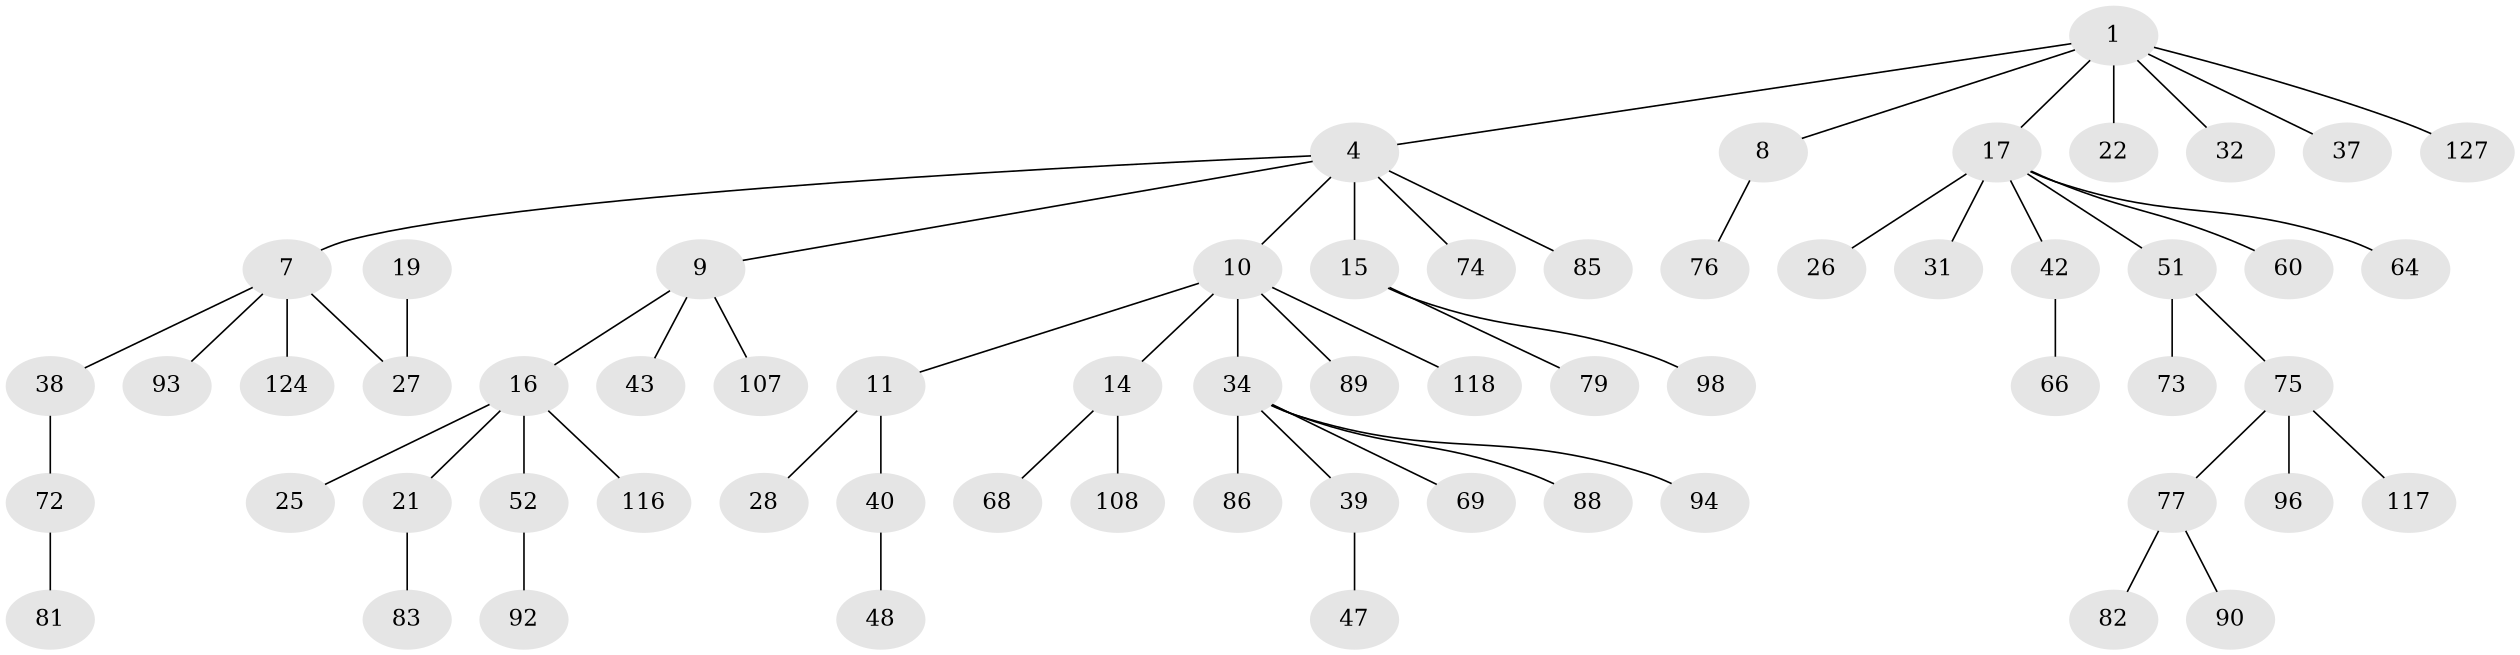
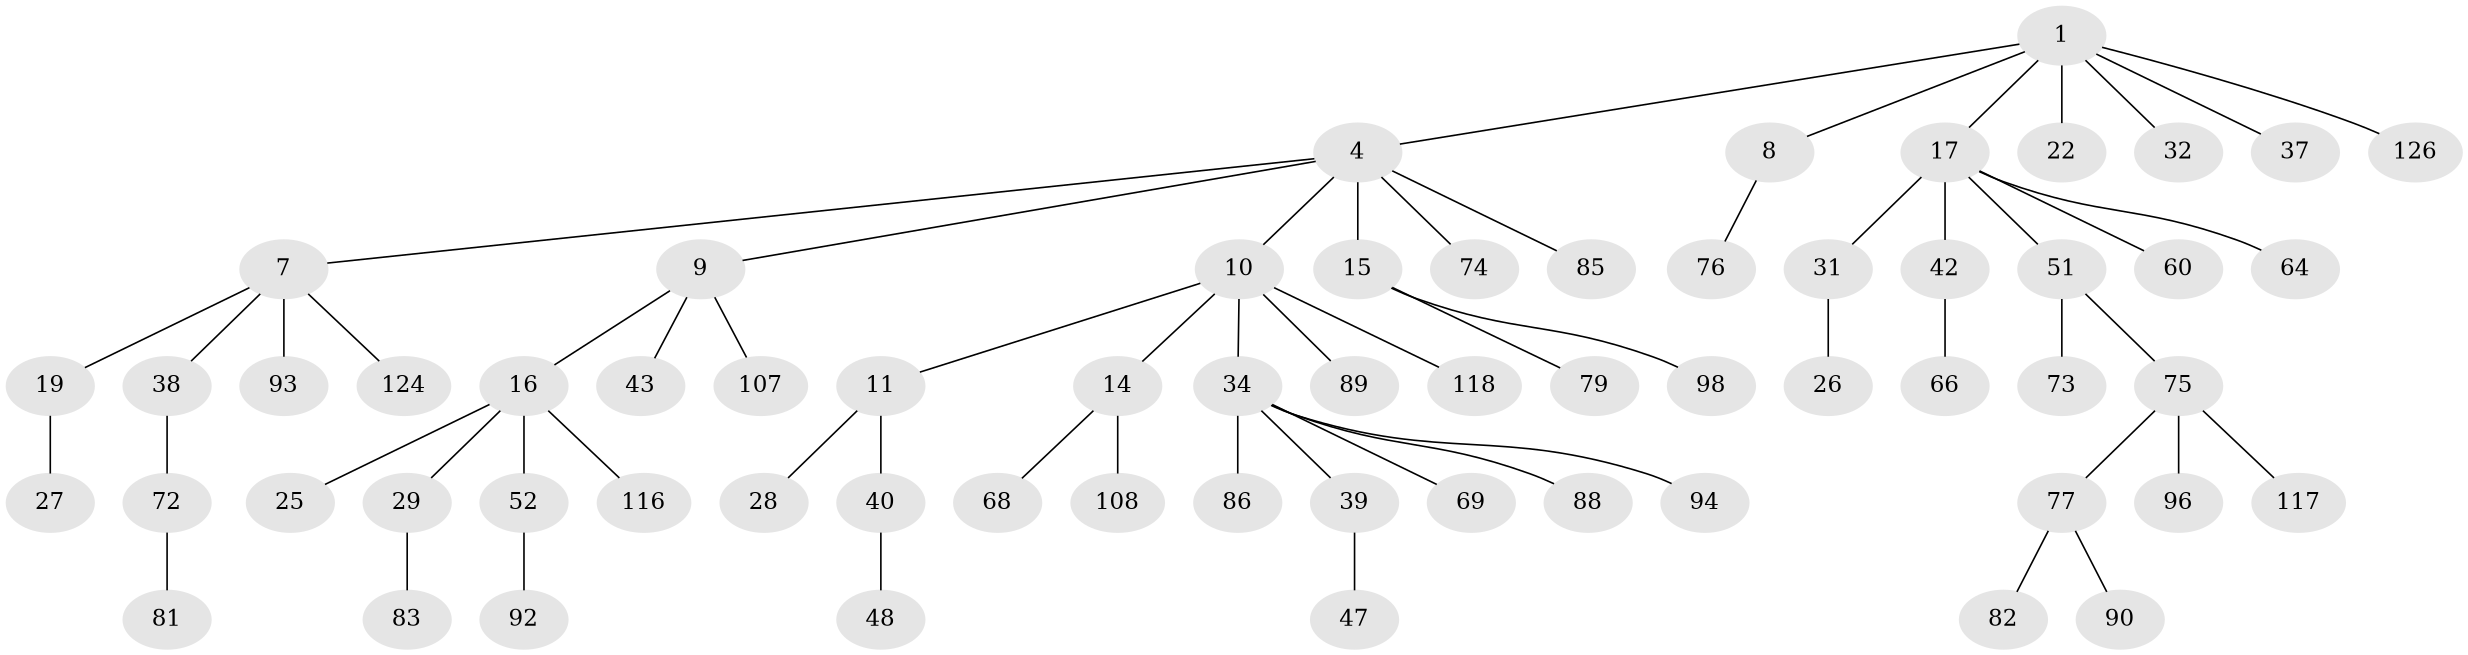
node "127": label "127" -> "126"
edge "17" -- "26": now "31" -- "26"
edge "7" -- "27": now "7" -- "19"
node "21": label "21" -> "29"
